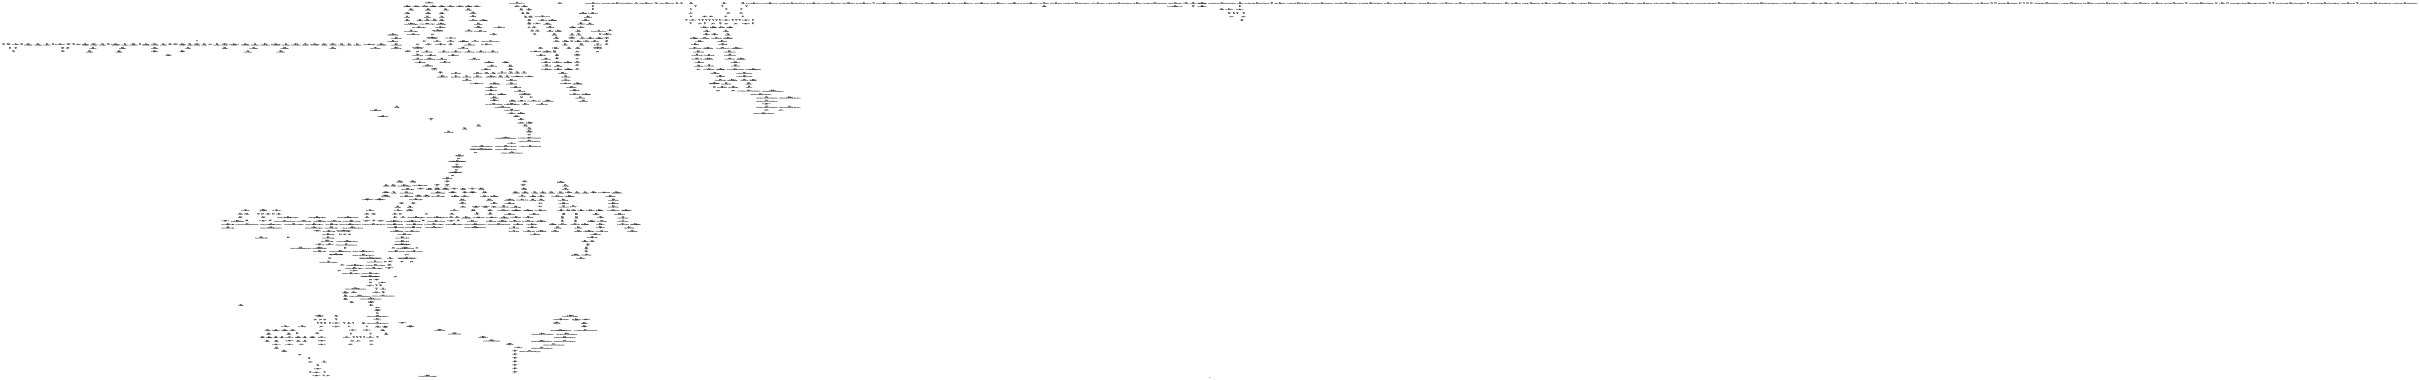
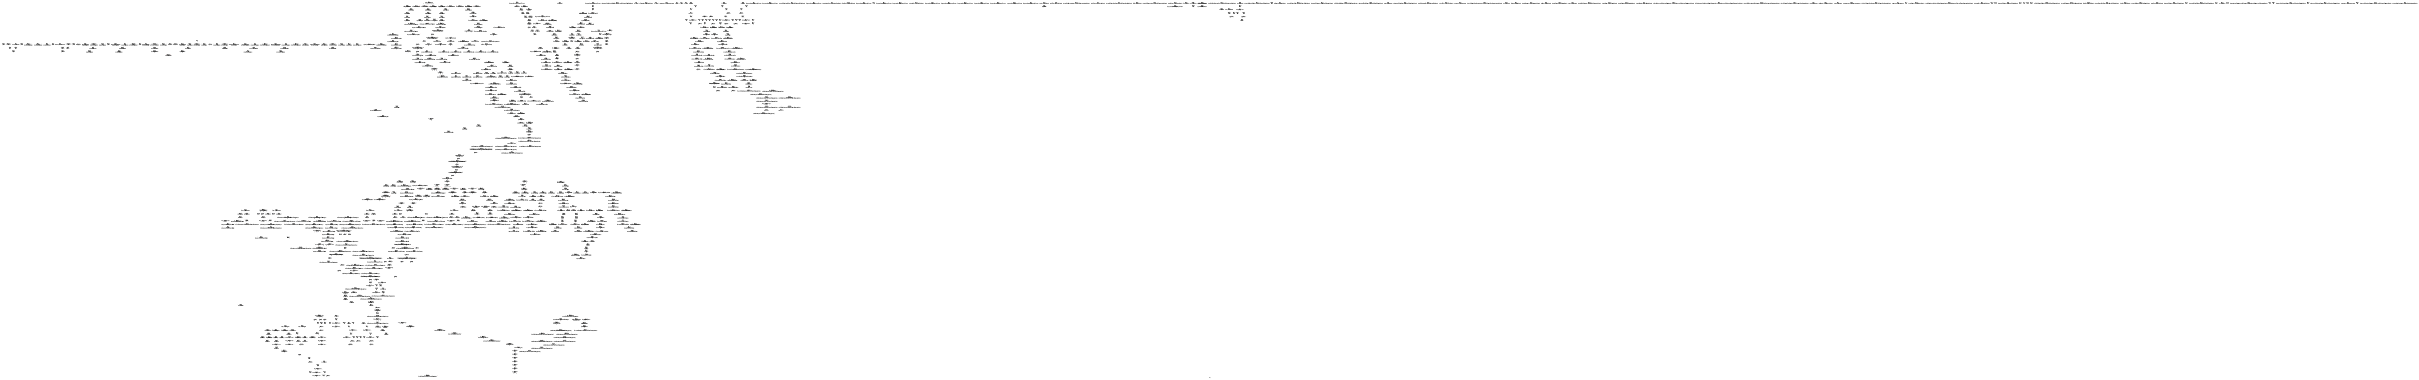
node "NodeID: 6": added
